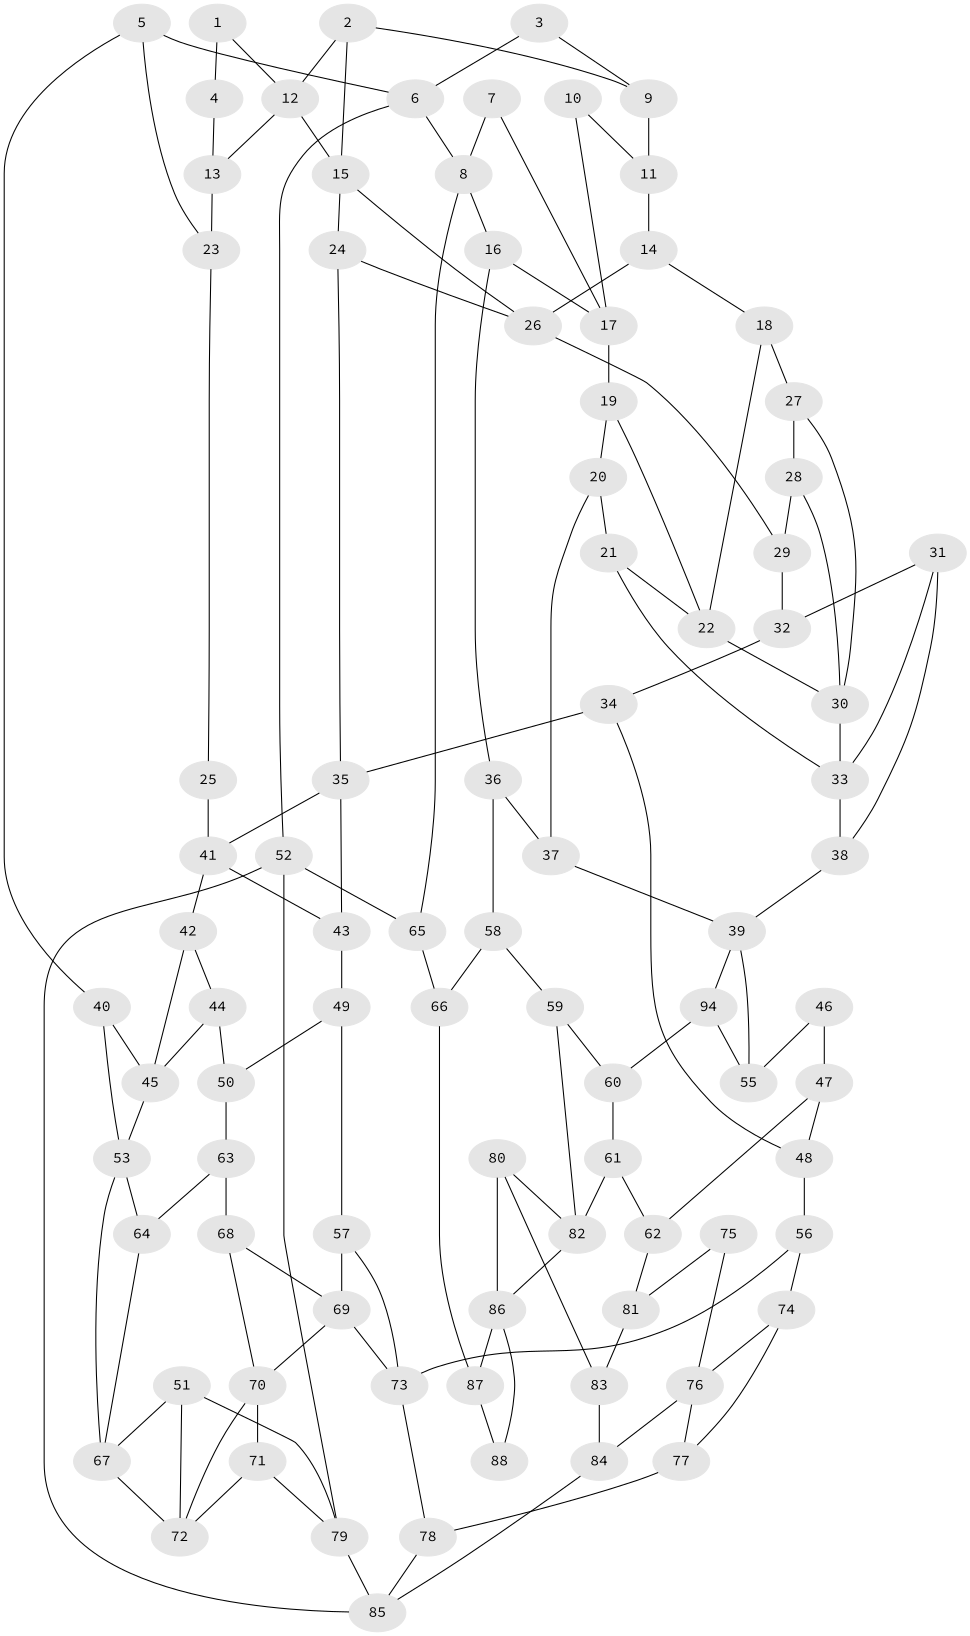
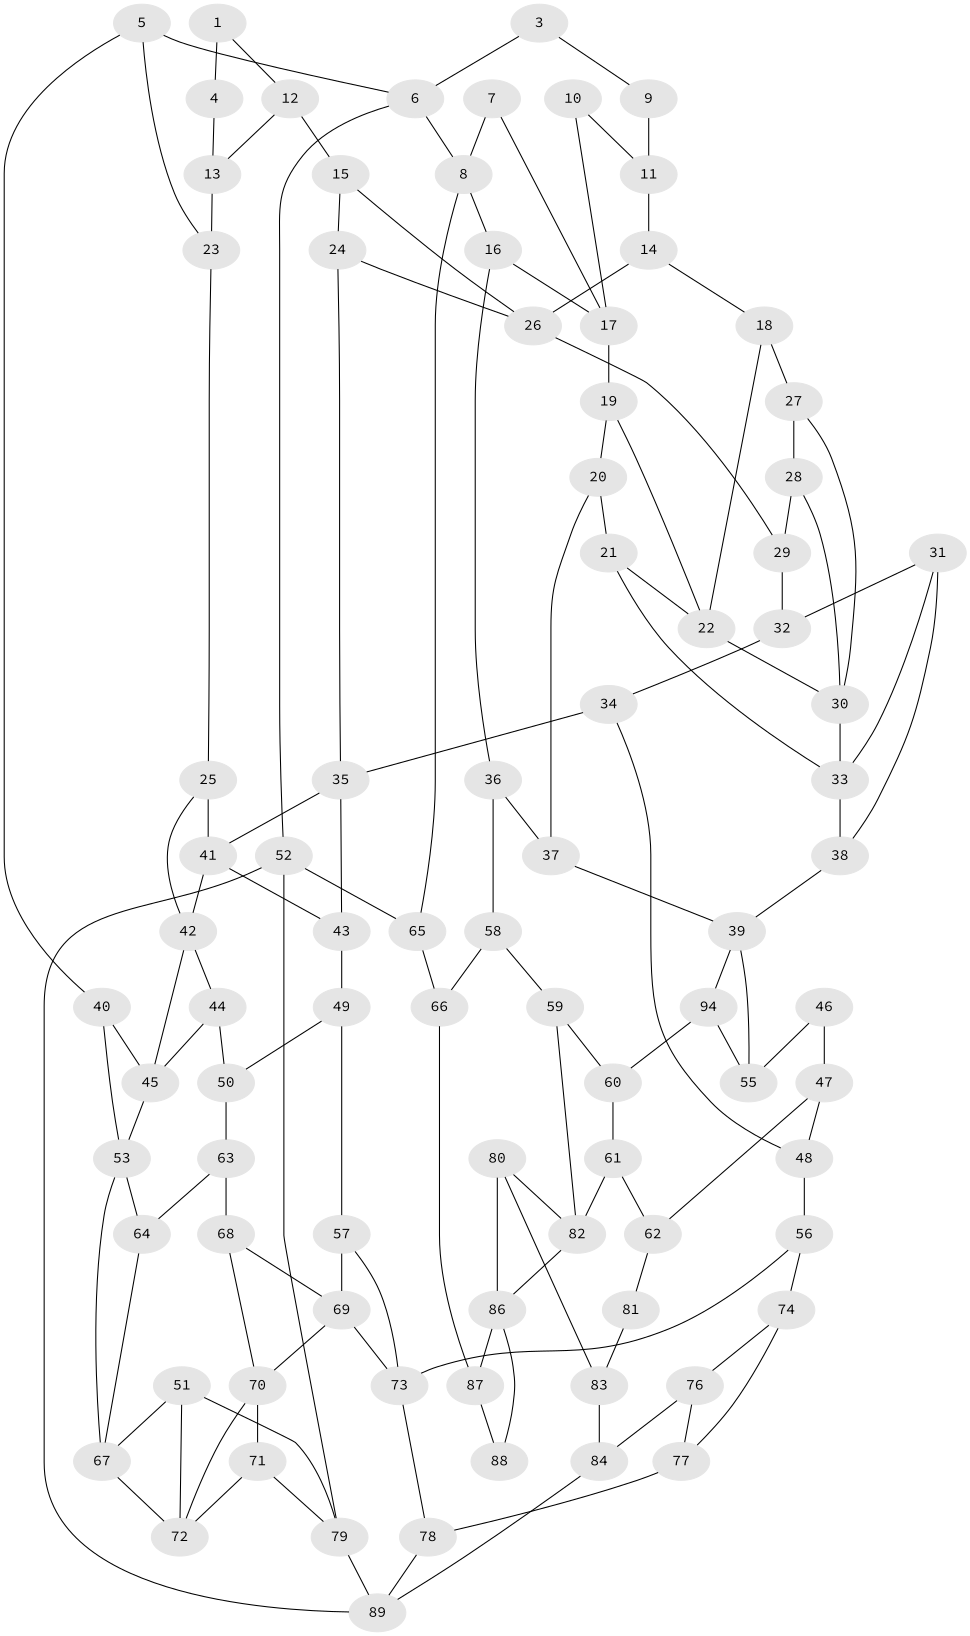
node "2": removed
edge "25" -- "42": added
node "75": removed
node "85": label "85" -> "89"
